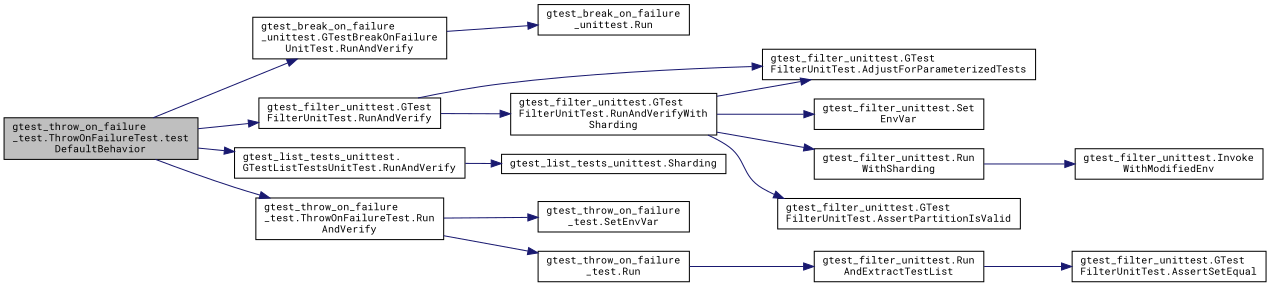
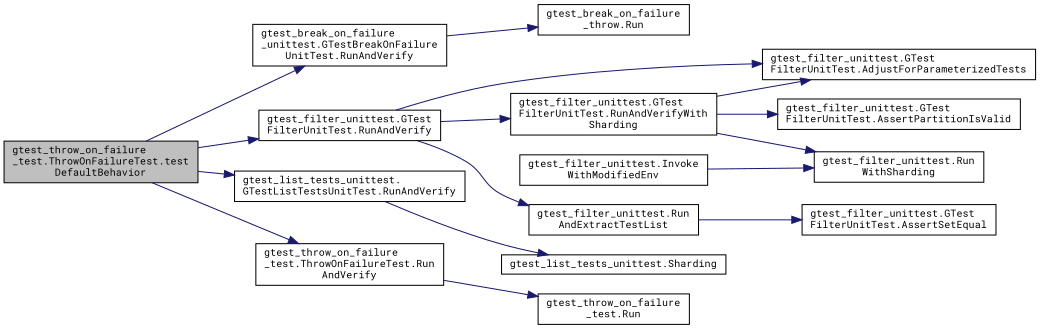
node "gtest_break_on_failure _unittest.Run": label "gtest_break_on_failure _unittest.Run" -> "gtest_break_on_failure _throw.Run"
node "gtest_filter_unittest.Set EnvVar": removed
edge "gtest_filter_unittest.Run WithSharding" -> "gtest_filter_unittest.Invoke WithModifiedEnv": reversed
node "gtest_throw_on_failure _test.SetEnvVar": removed
edge "gtest_throw_on_failure _test.Run" -> "gtest_filter_unittest.Run AndExtractTestList": now "gtest_filter_unittest.GTest FilterUnitTest.RunAndVerify" -> "gtest_filter_unittest.Run AndExtractTestList"
